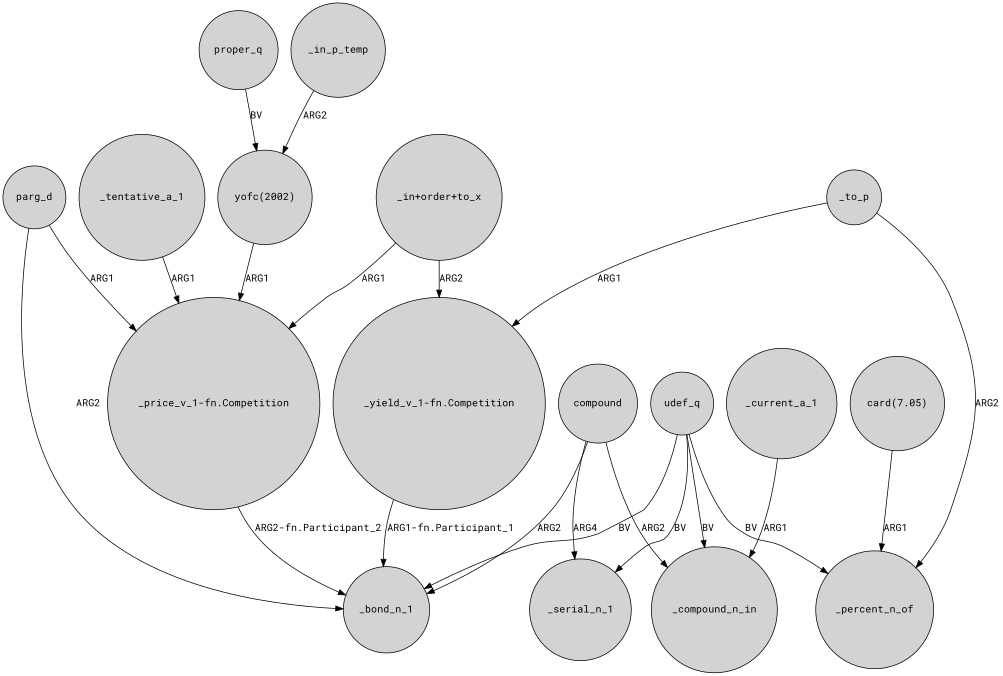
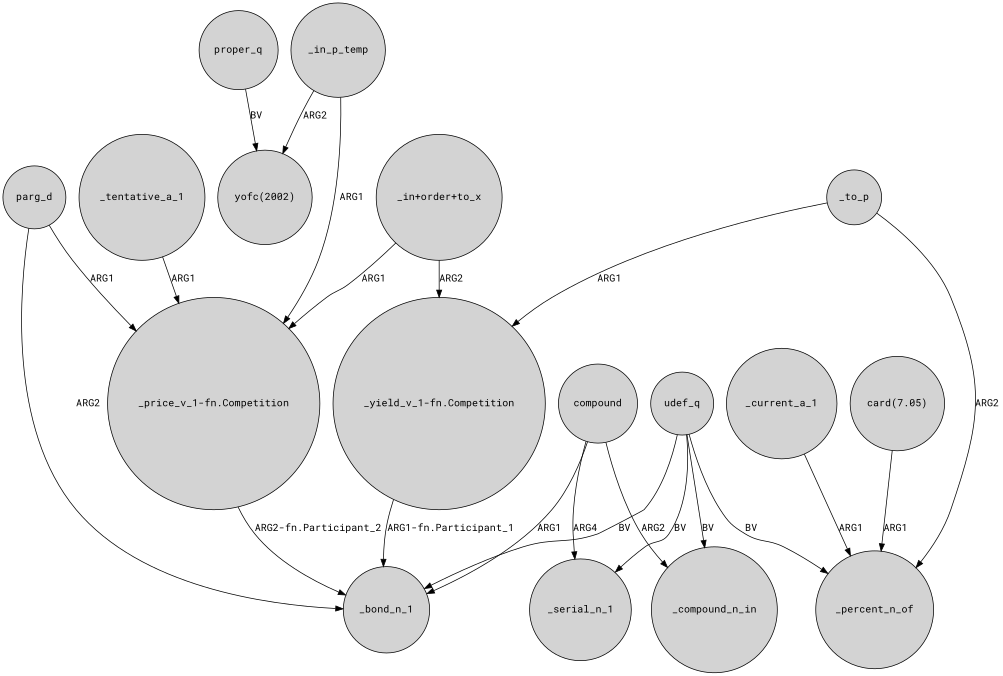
edge "yofc(2002)" -> "_price_v_1-fn.Competition": now "_in_p_temp" -> "_price_v_1-fn.Competition"
edge "_current_a_1" -> "_compound_n_in": now "_current_a_1" -> "_percent_n_of"
edge "compound" -> "_bond_n_1": label "ARG2" -> "ARG1"
